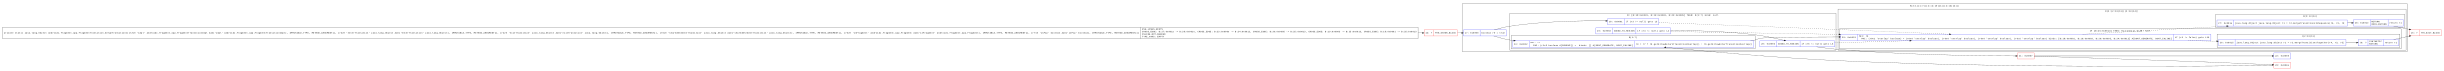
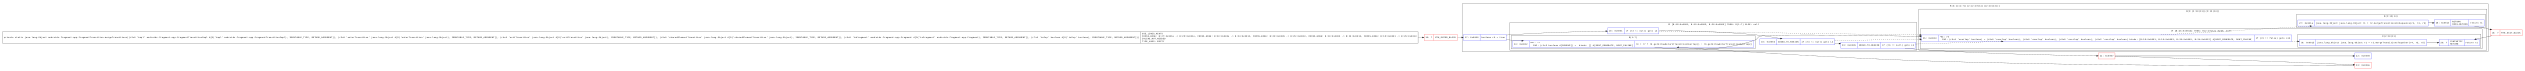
edge "18: 0x0001" -> "19: 0x0003": added
edge "29: ?" -> "16: ?": reversed
